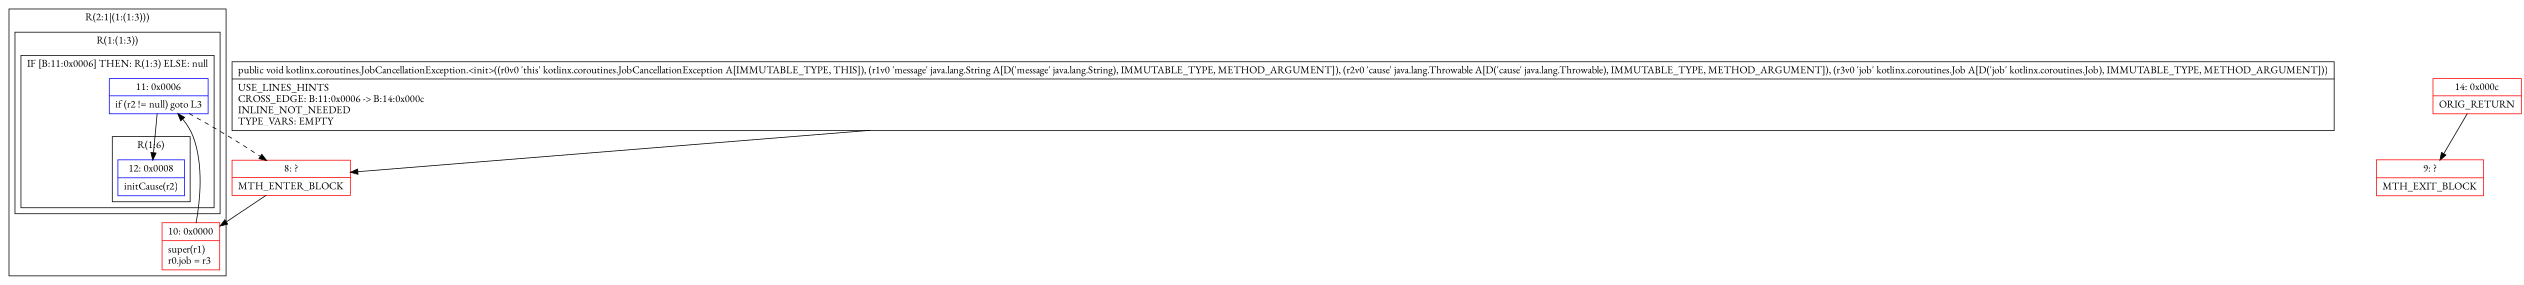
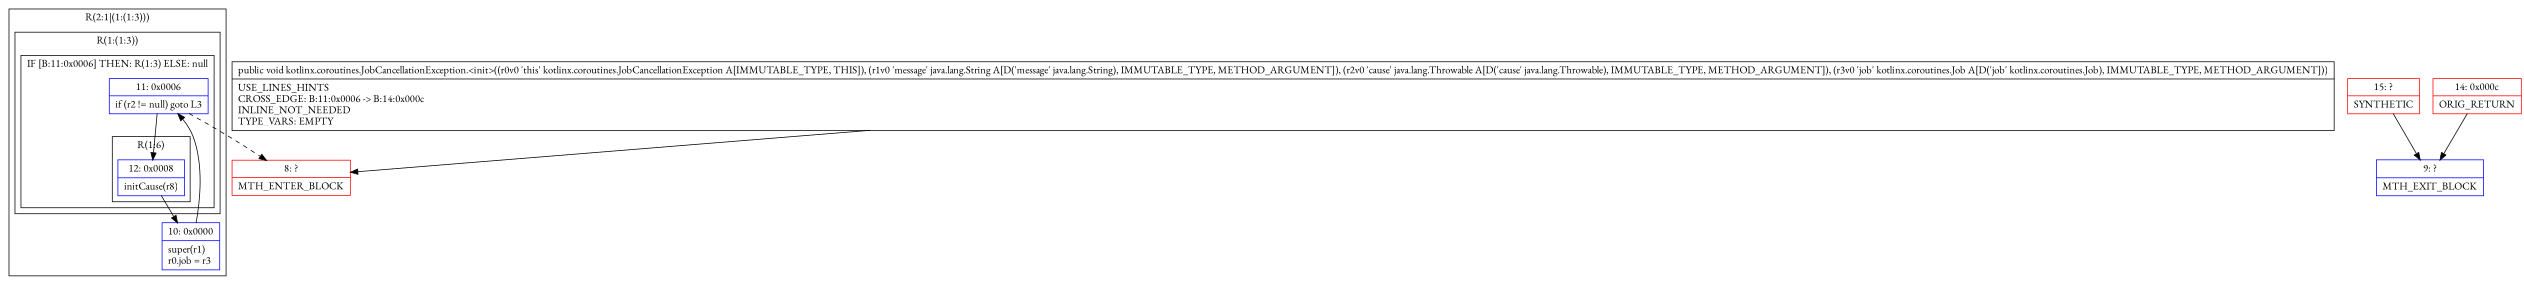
node "15: ?": added
node "9: ?": color red -> blue
node "12: 0x0008": text "initCause(r2)" -> "initCause(r8)"
edge "8: ?" -> "10: 0x0000": now "12: 0x0008" -> "10: 0x0000"
node "10: 0x0000": color red -> blue
